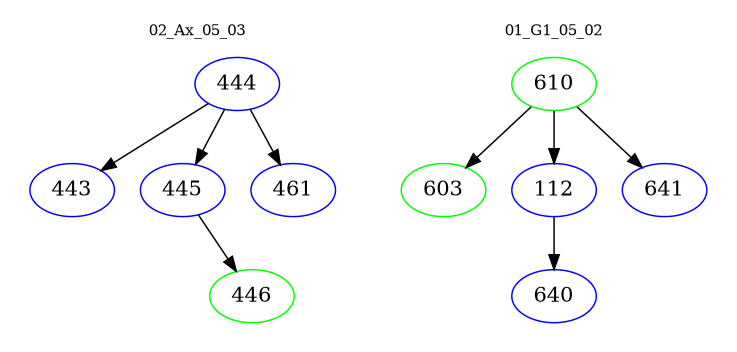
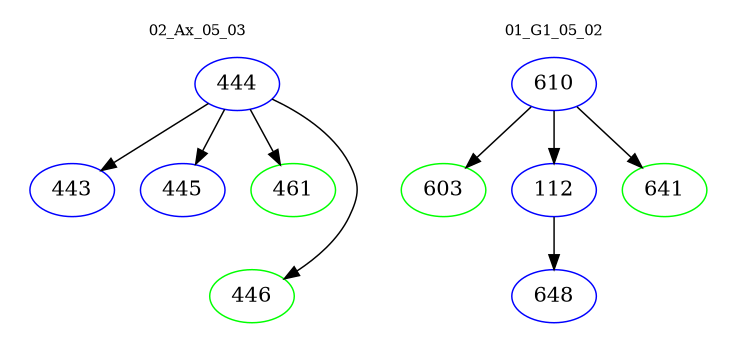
node "610": color green -> blue
node "461": color blue -> green
node "641": color blue -> green
edge "445" -> "446": now "444" -> "446"
node "640": label "640" -> "648"
